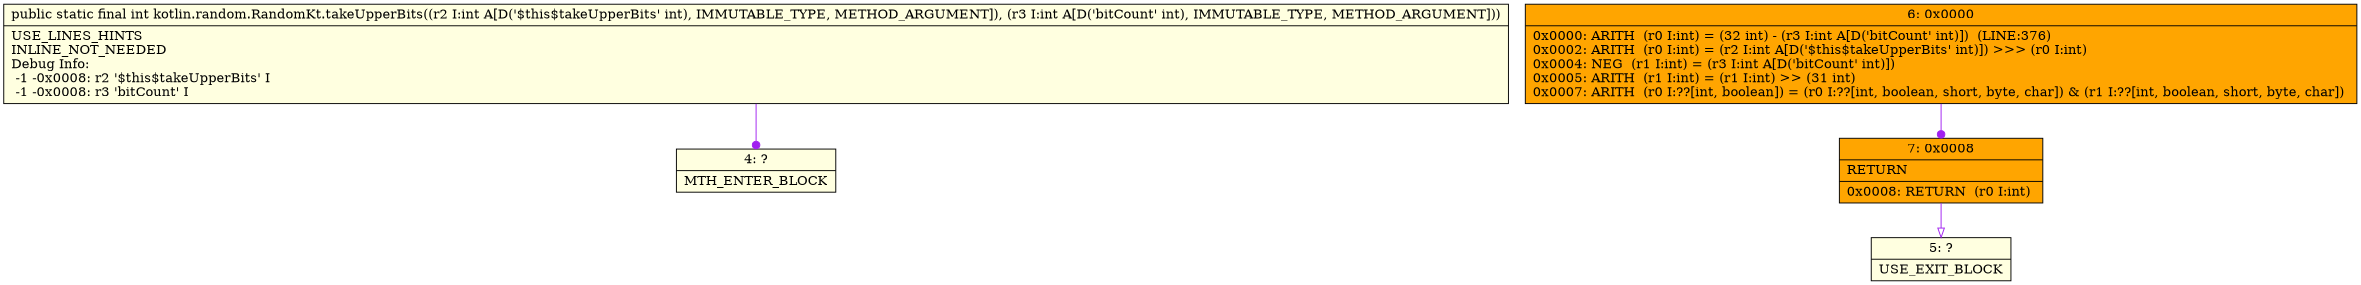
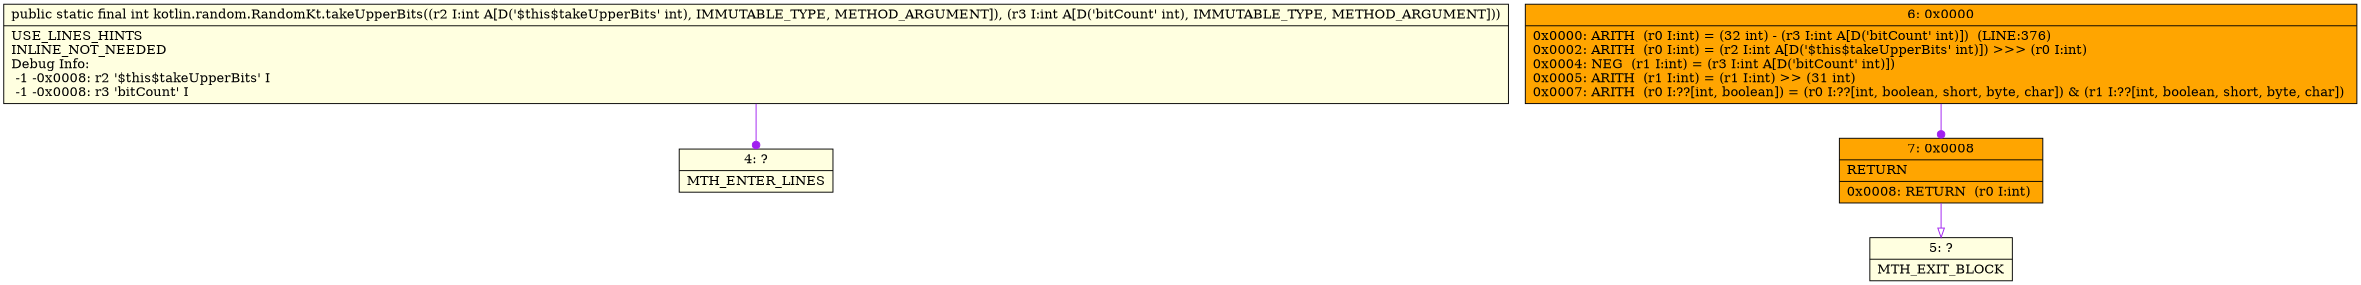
node "4: ?": text "MTH_ENTER_BLOCK" -> "MTH_ENTER_LINES"
node "5: ?": text "USE_EXIT_BLOCK" -> "MTH_EXIT_BLOCK"
